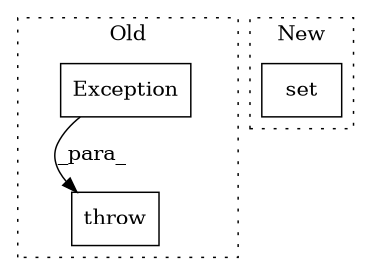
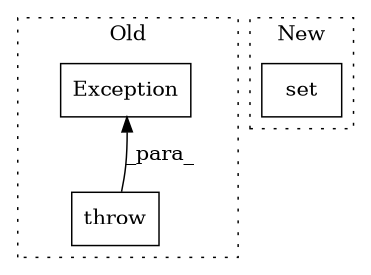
edge "Exception" -> "throw": reversed
